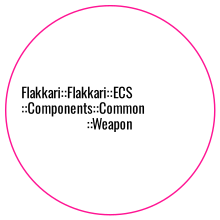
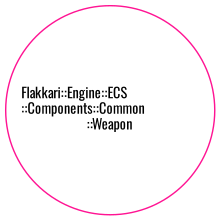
node "Flakkari::Flakkari::ECS ::Components::Common ::Weapon": label "Flakkari::Flakkari::ECS ::Components::Common ::Weapon" -> "Flakkari::Engine::ECS ::Components::Common ::Weapon"
